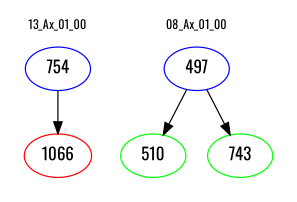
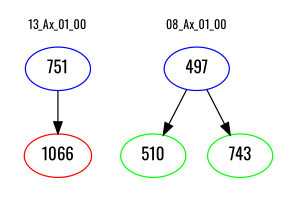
node "754": label "754" -> "751"
